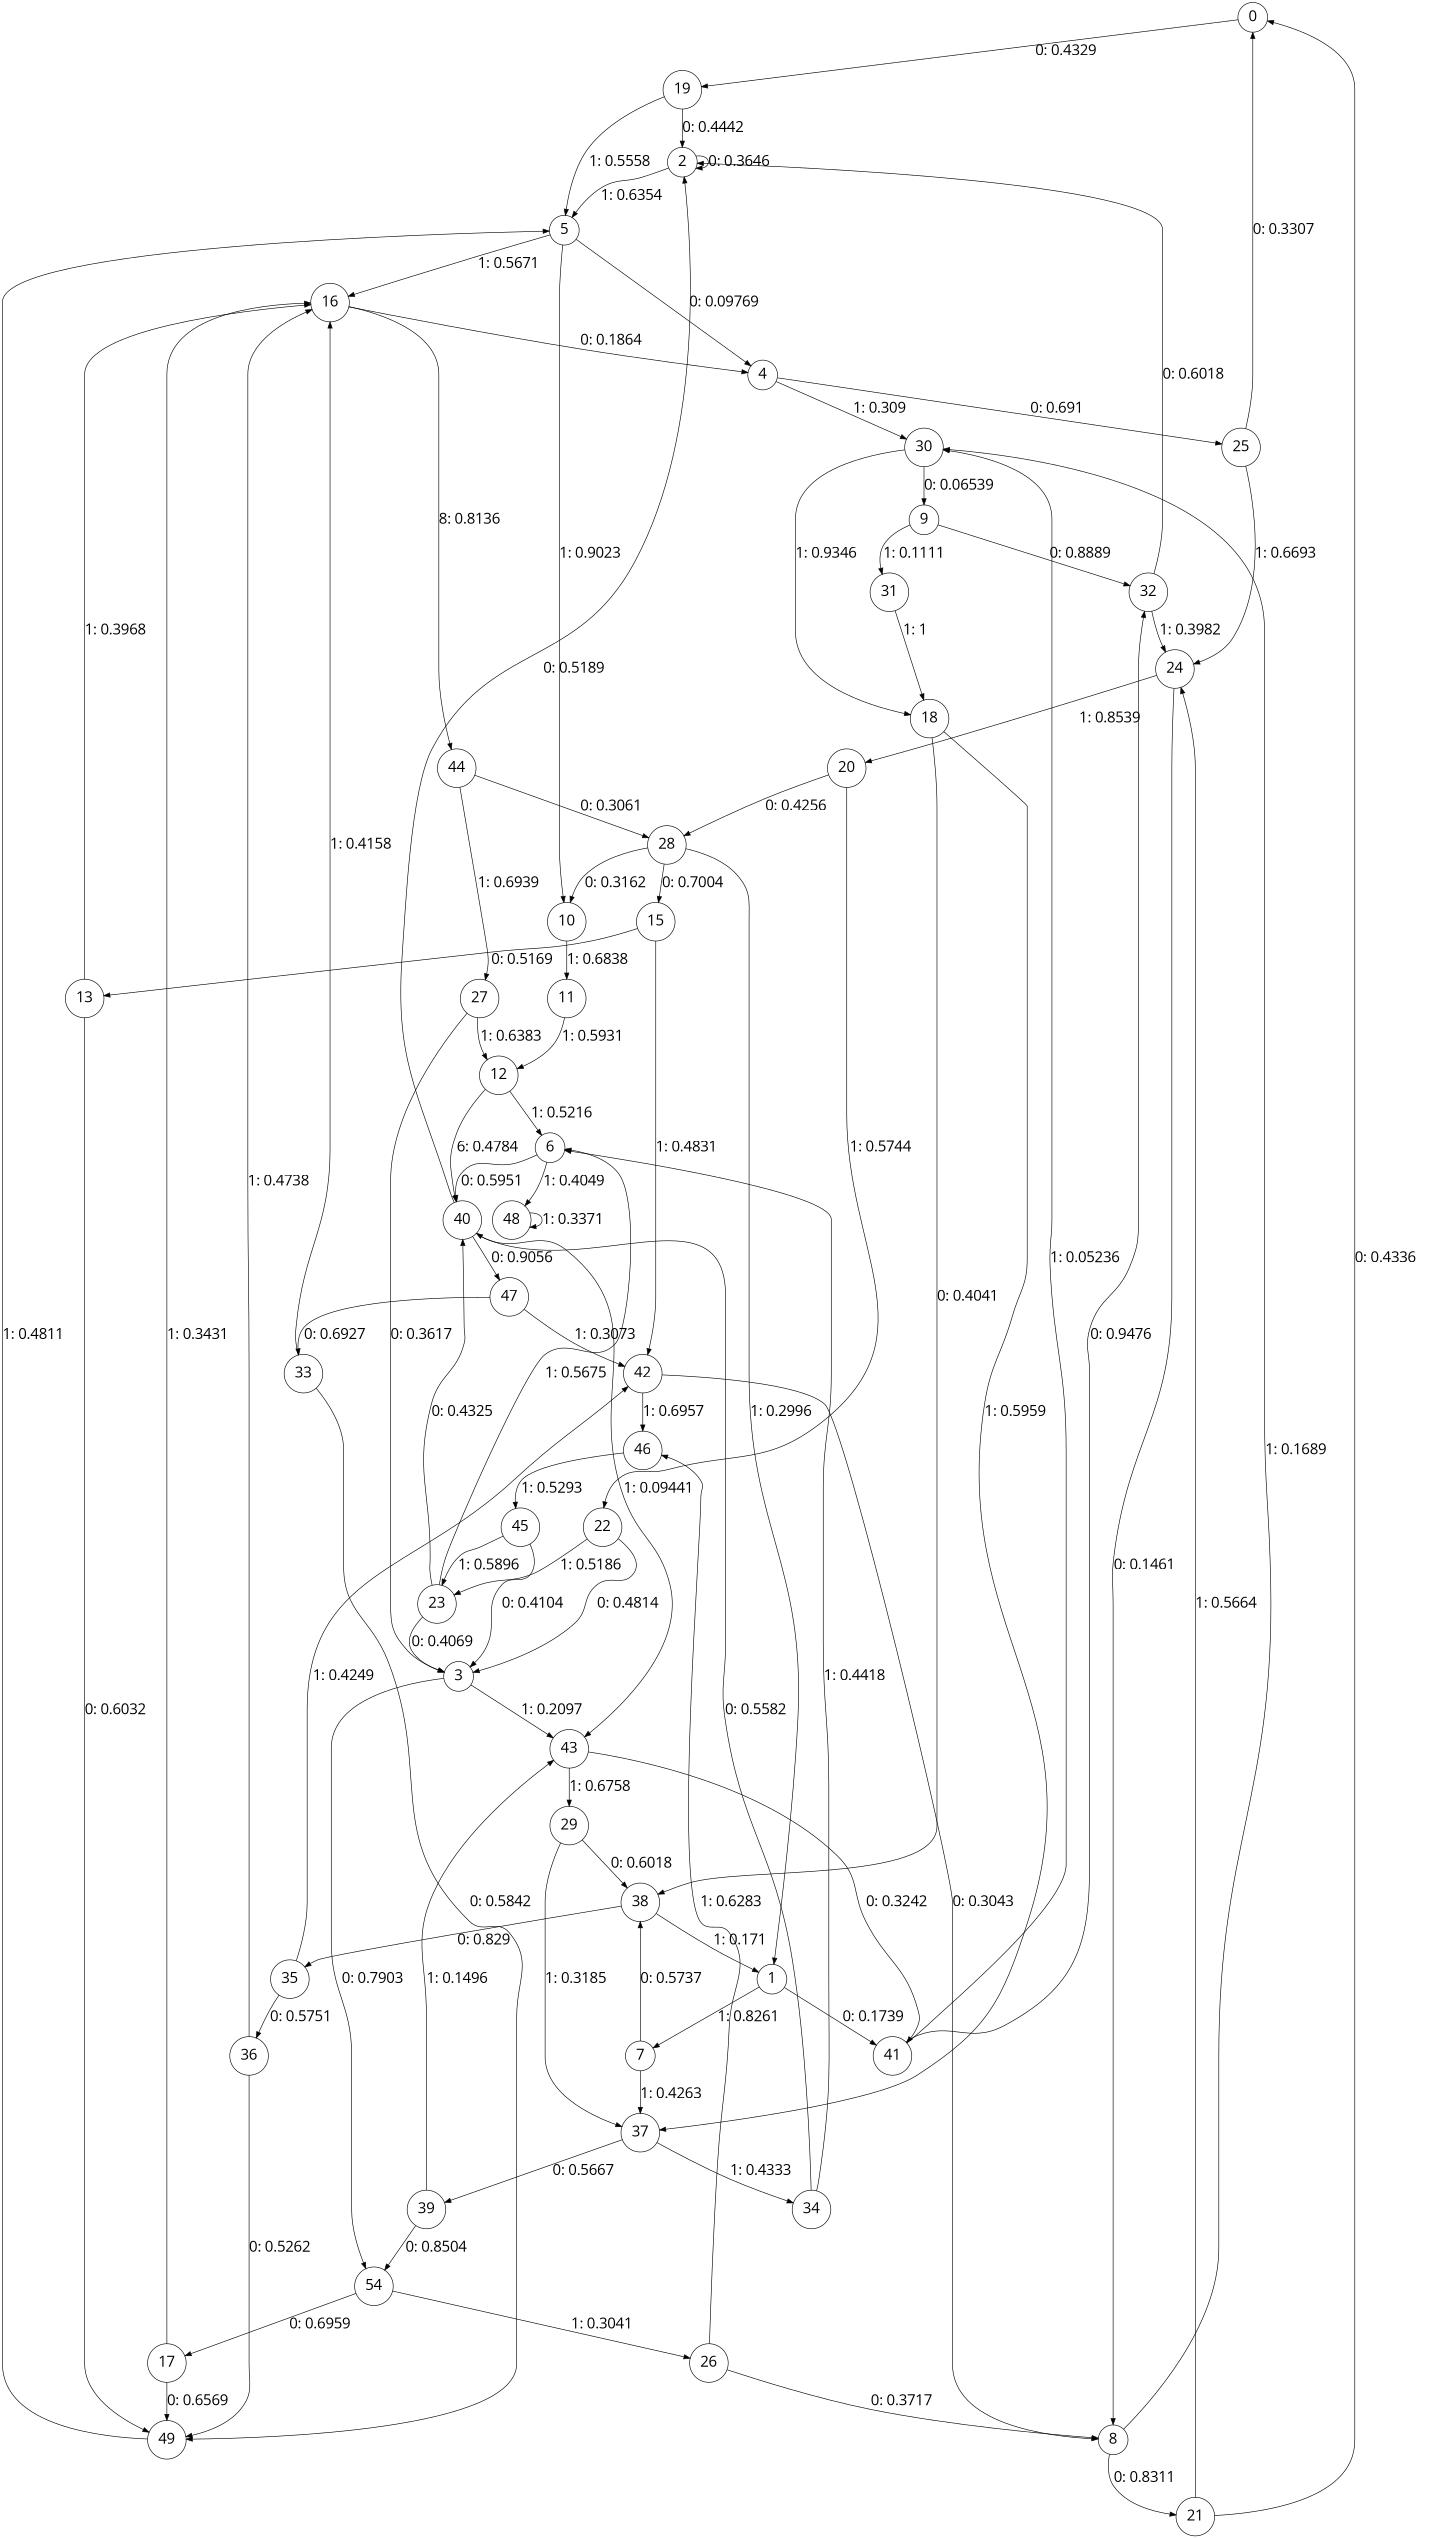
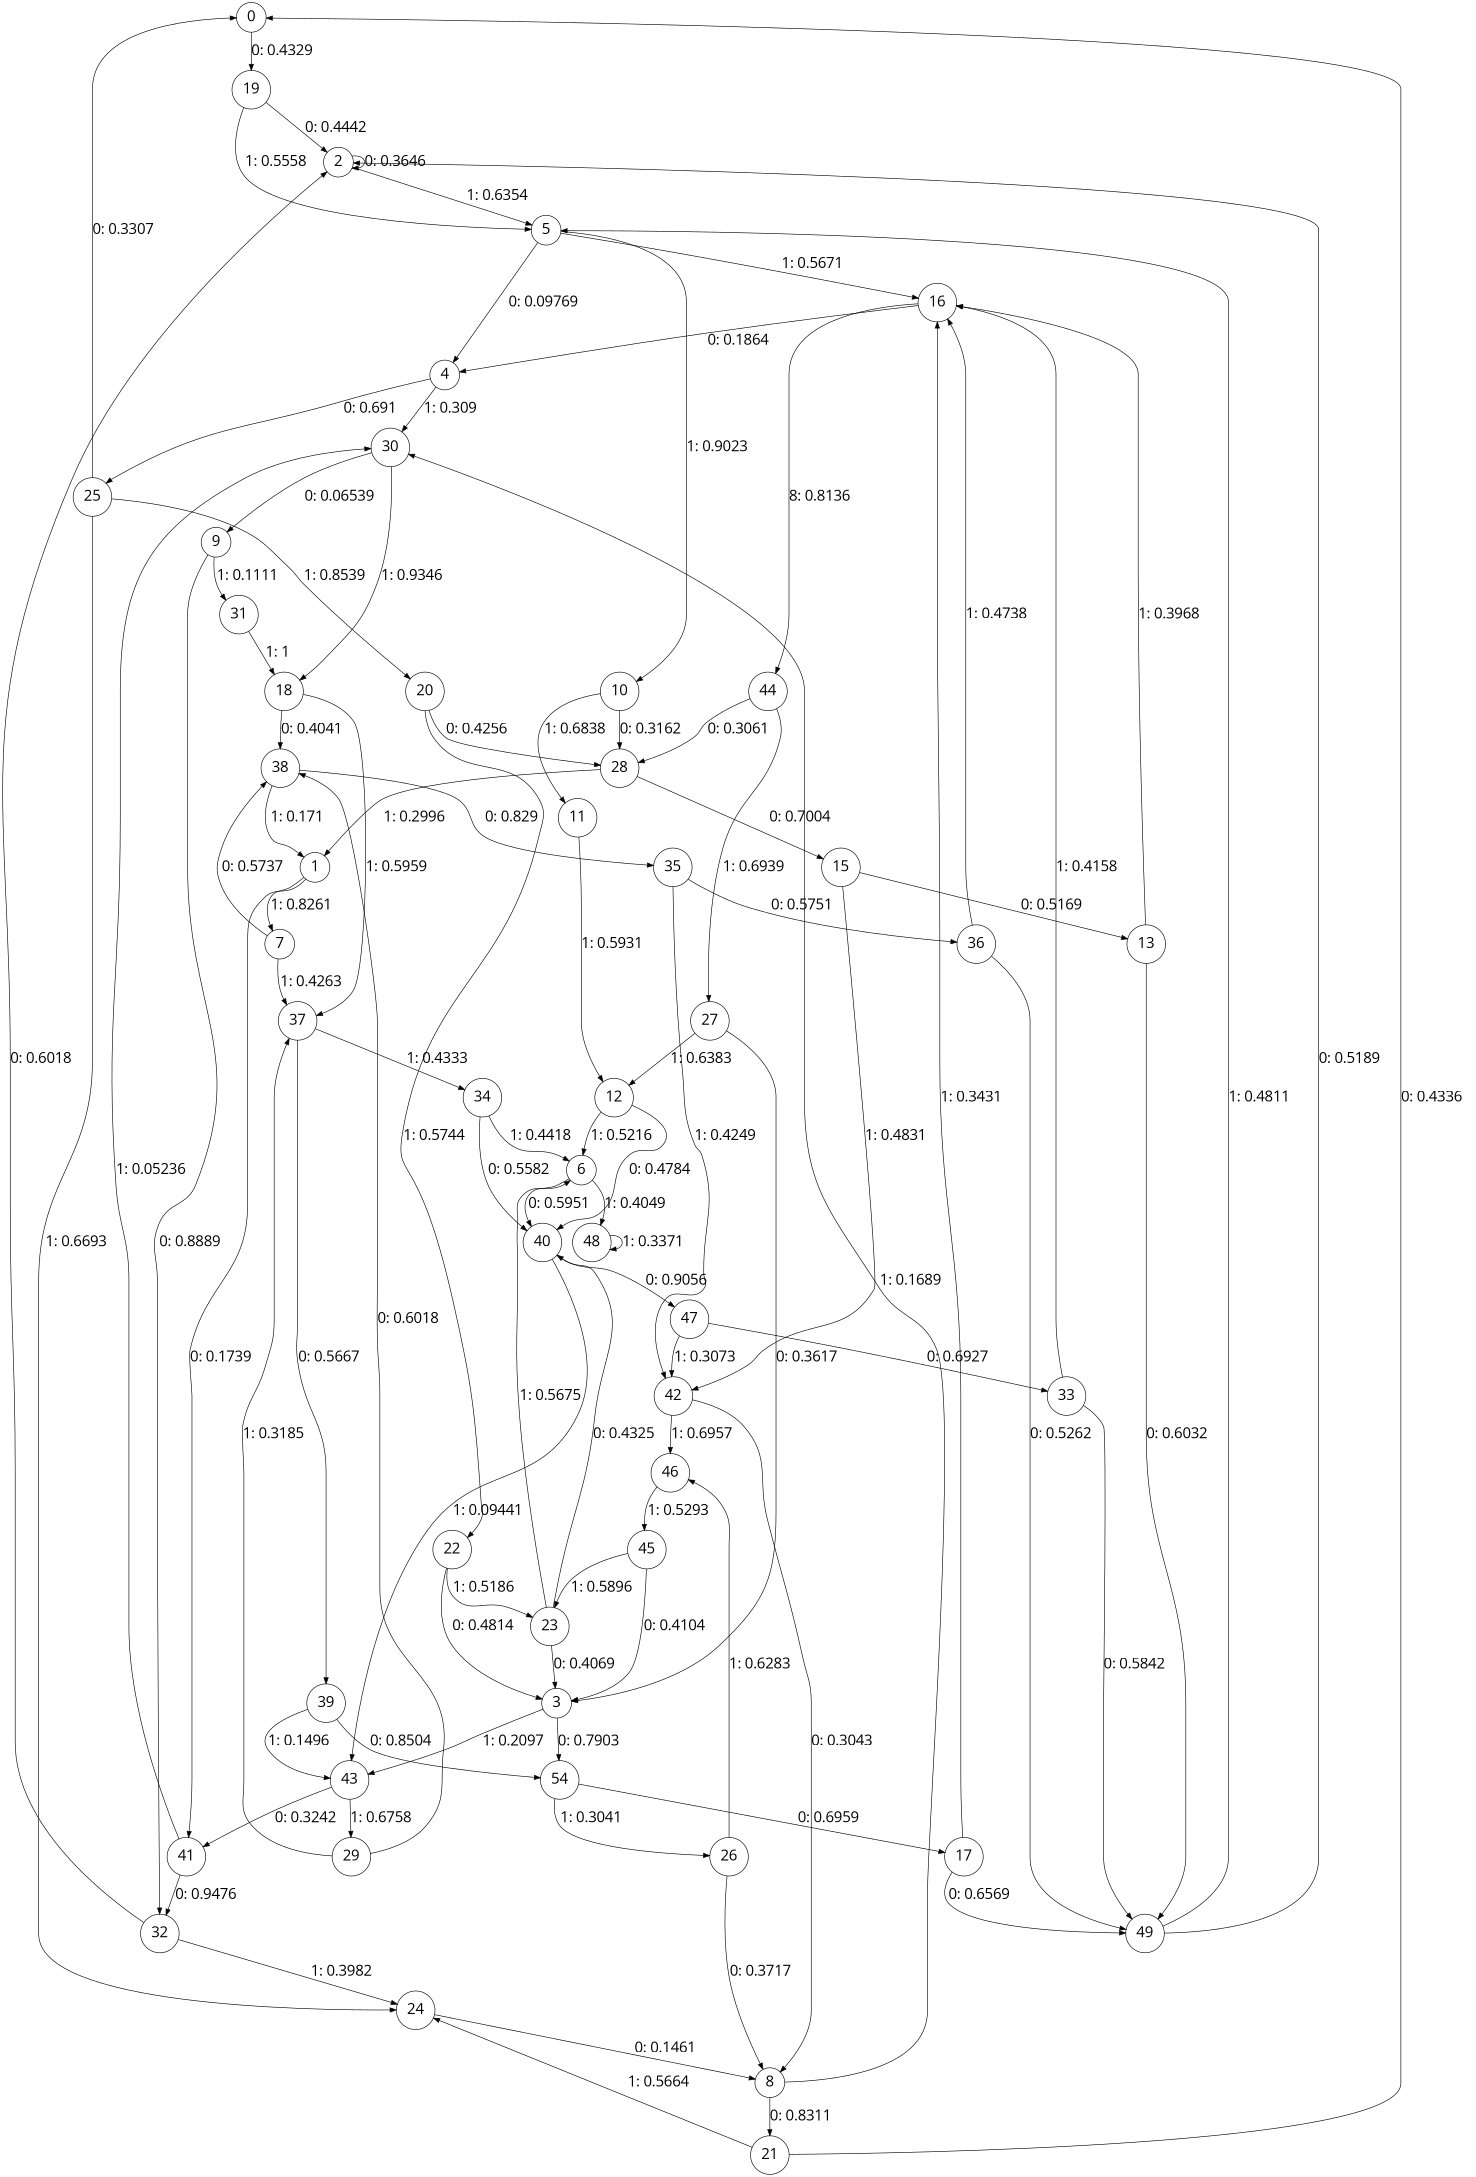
edge "40" -> "2": now "49" -> "2"
edge "24" -> "20": now "25" -> "20"
edge "28" -> "10": reversed
edge "12" -> "40": label "6: 0.4784   " -> "0: 0.4784   "
